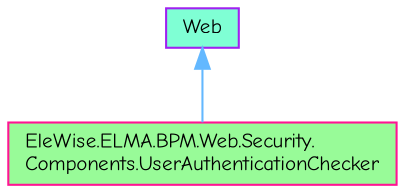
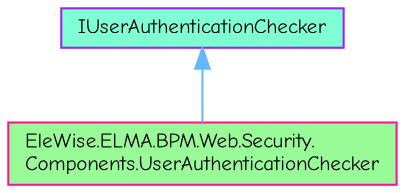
node "Web": label "Web" -> "IUserAuthenticationChecker"
